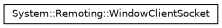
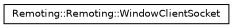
node "System::Remoting::WindowClientSocket": label "System::Remoting::WindowClientSocket" -> "Remoting::Remoting::WindowClientSocket"
